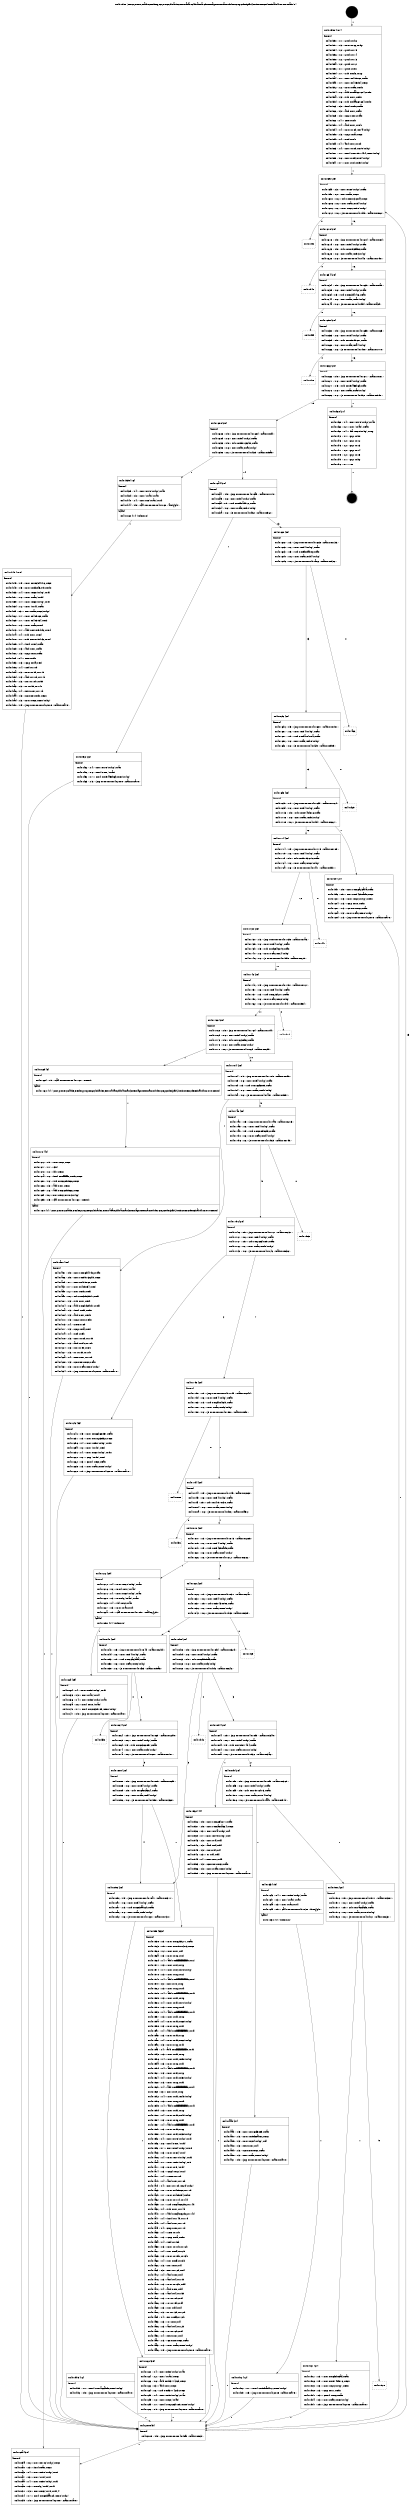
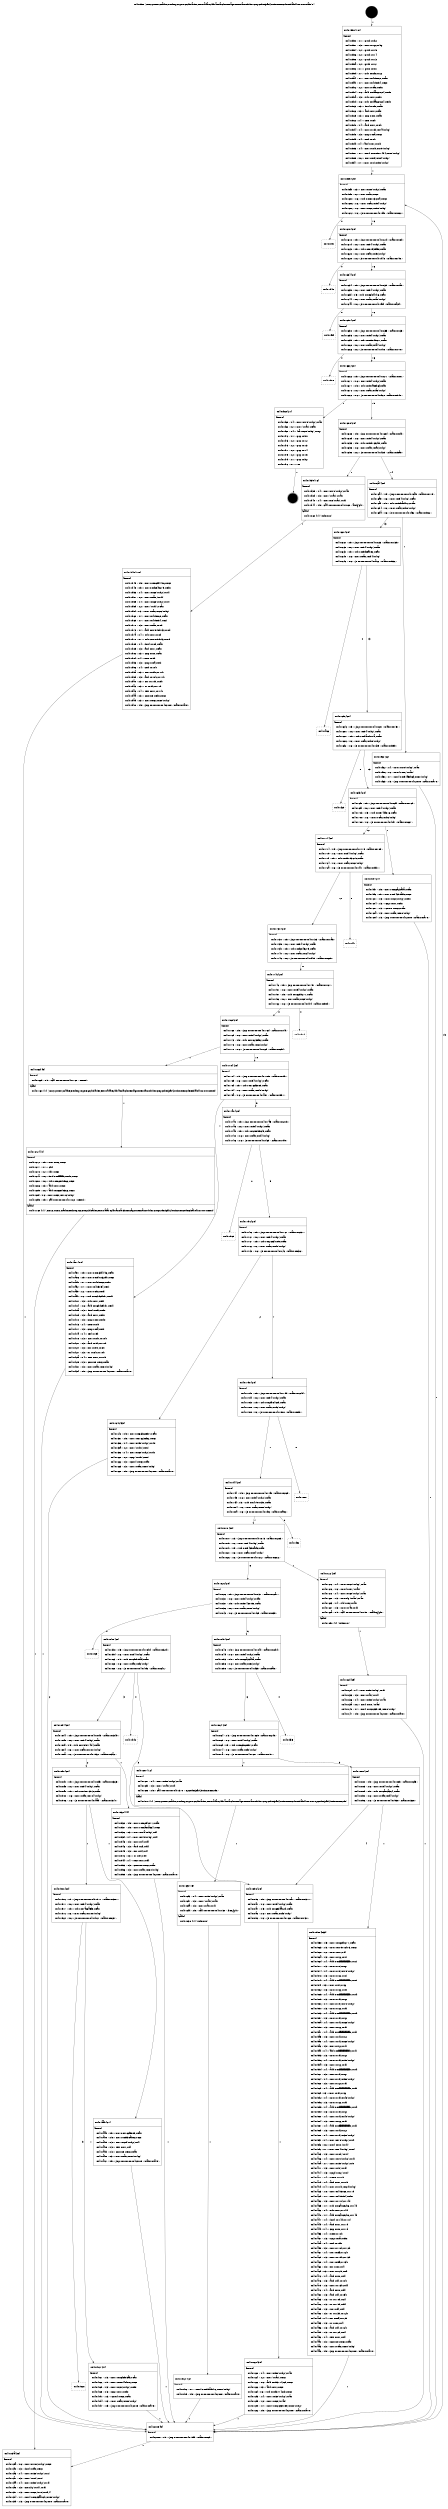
node "0x401ce7 [12]": added
node "0x401bb5 [12]": removed
